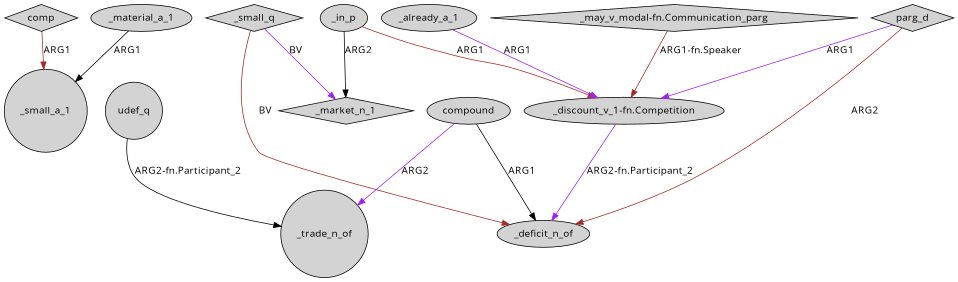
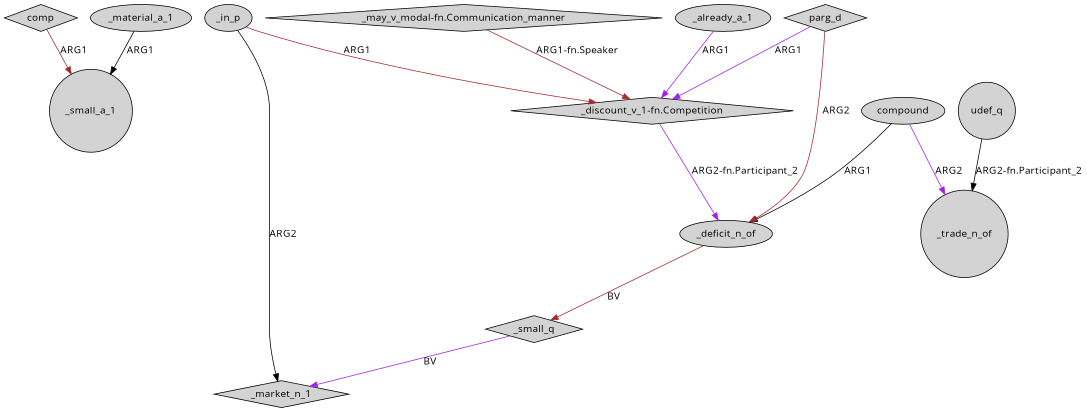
node "_may_v_modal-fn.Communication_parg": label "_may_v_modal-fn.Communication_parg" -> "_may_v_modal-fn.Communication_manner"
node "_discount_v_1-fn.Competition": shape ellipse -> diamond
edge "_small_q" -> "_deficit_n_of": reversed
